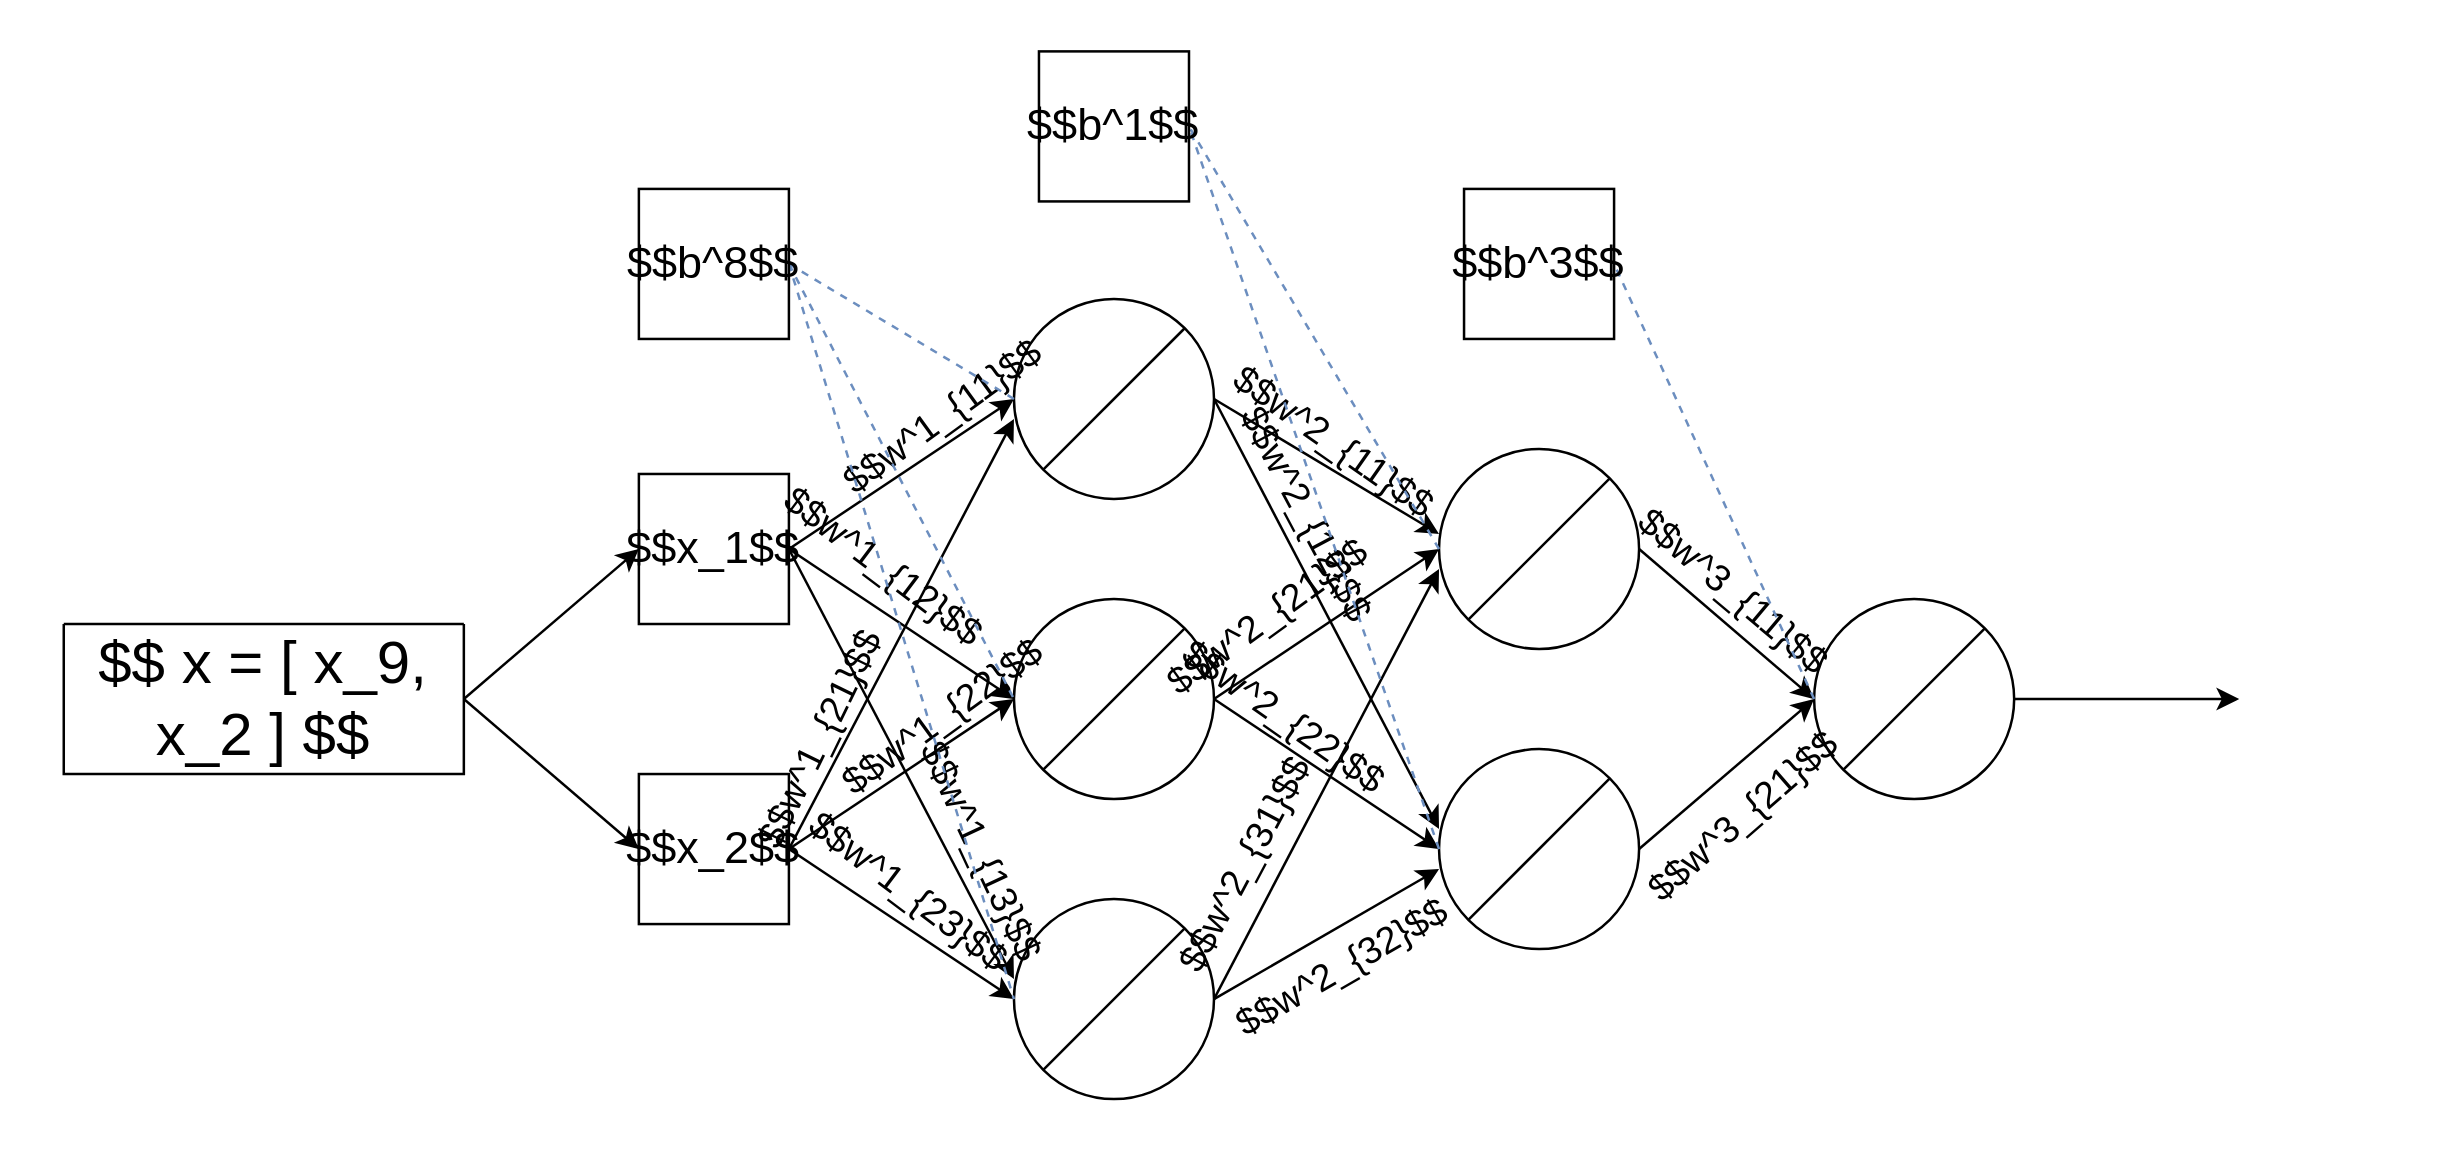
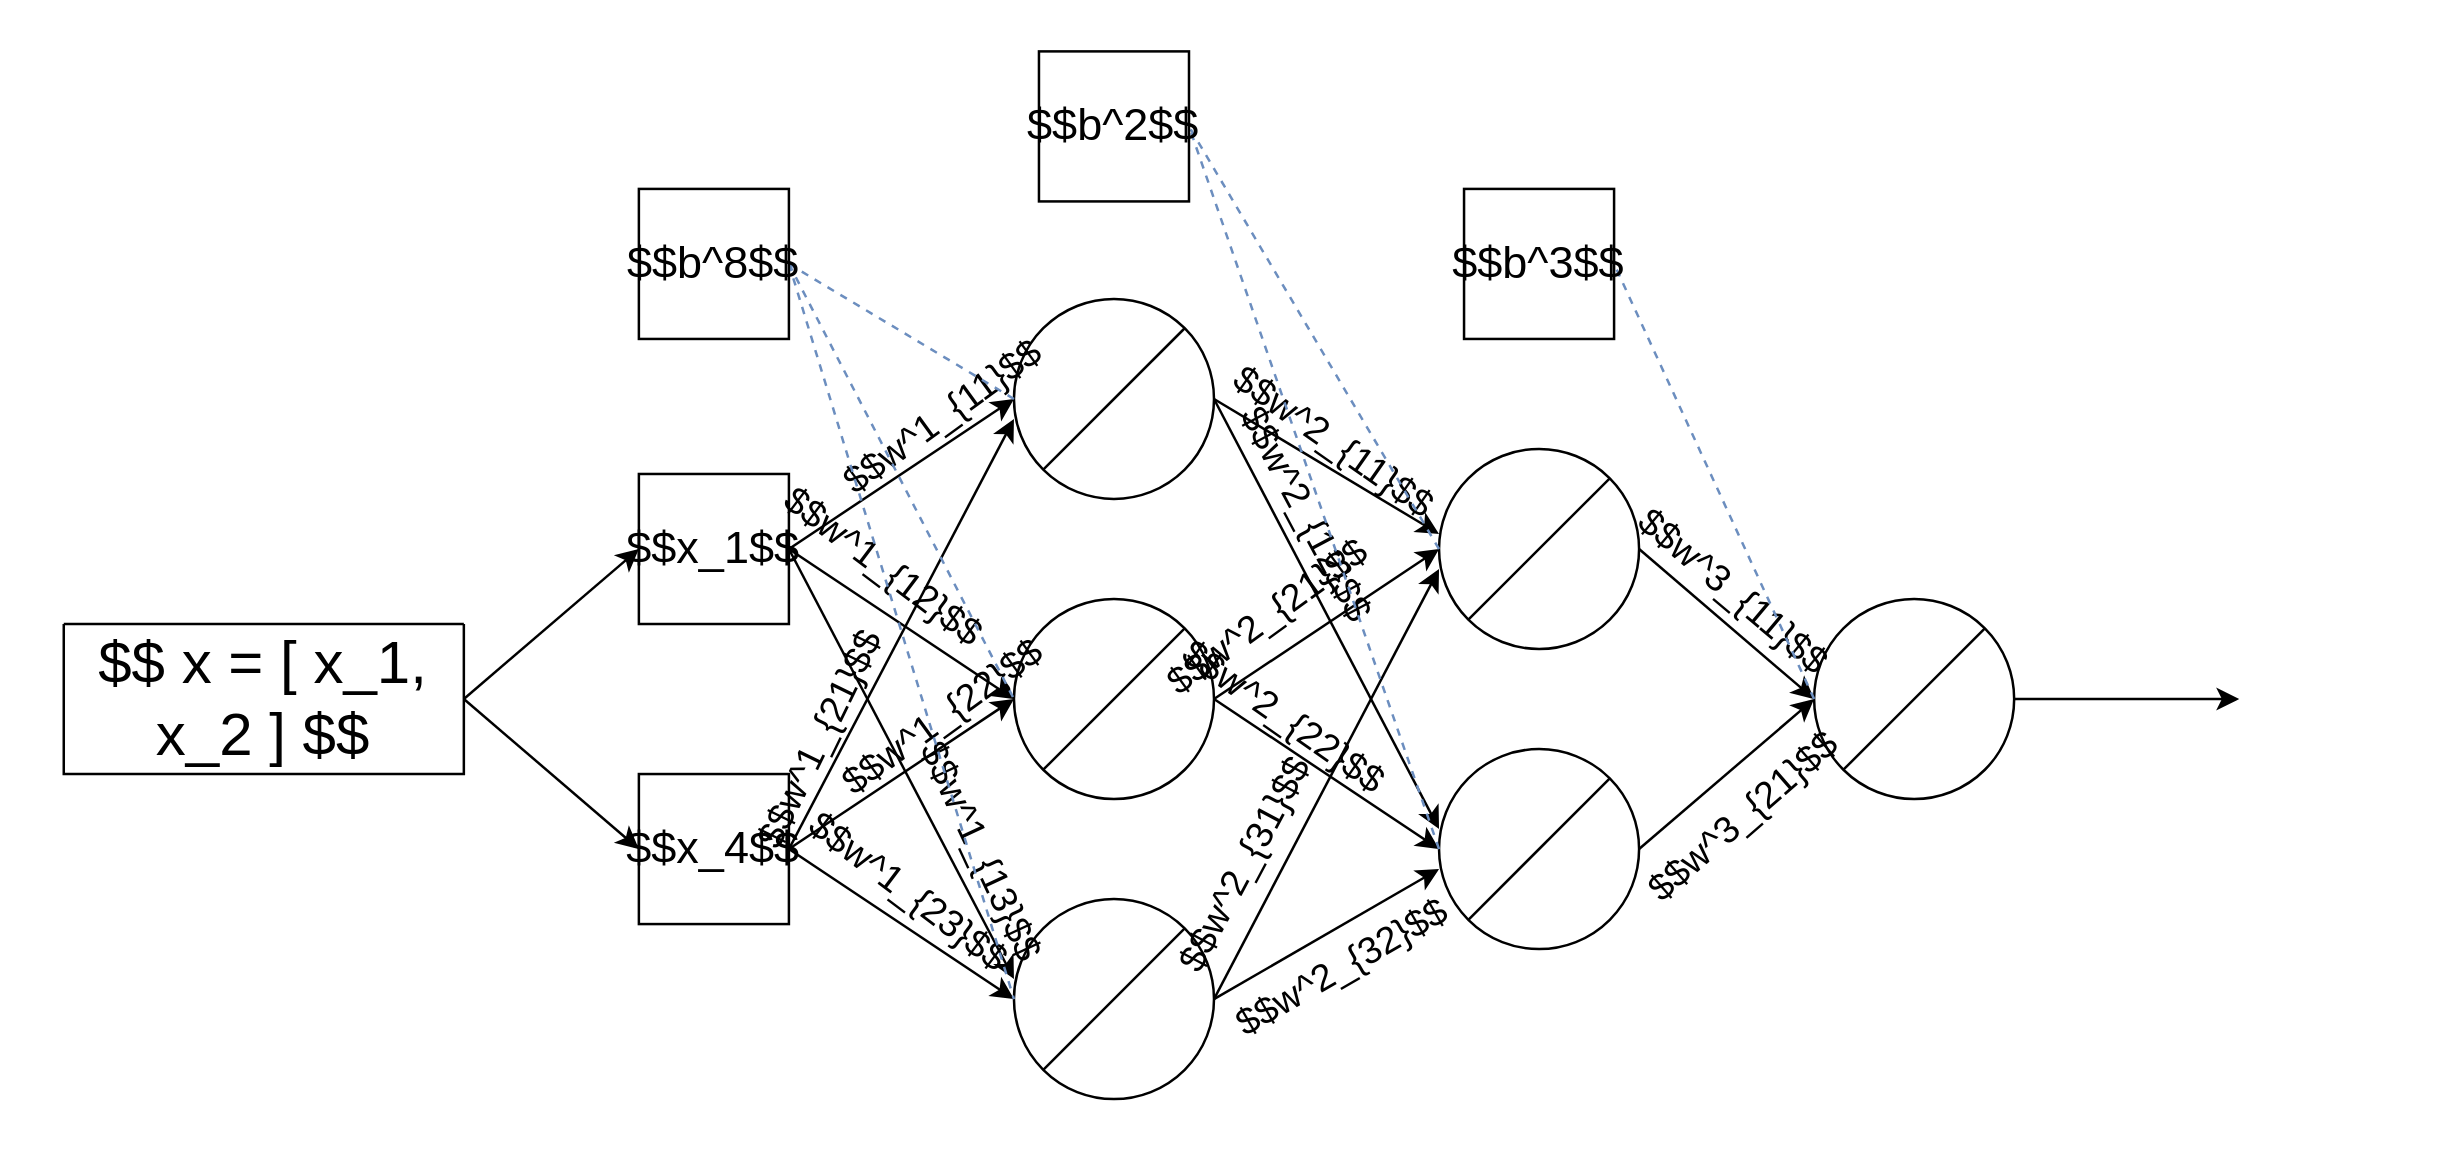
node "$$b^1$$": label "$$b^1$$" -> "$$b^2$$"
node "$$ x = [ x_9, x_2 ] $$": label "$$ x = [ x_9, x_2 ] $$" -> "$$ x = [ x_1, x_2 ] $$"
node "$$x_2$$": label "$$x_2$$" -> "$$x_4$$"
